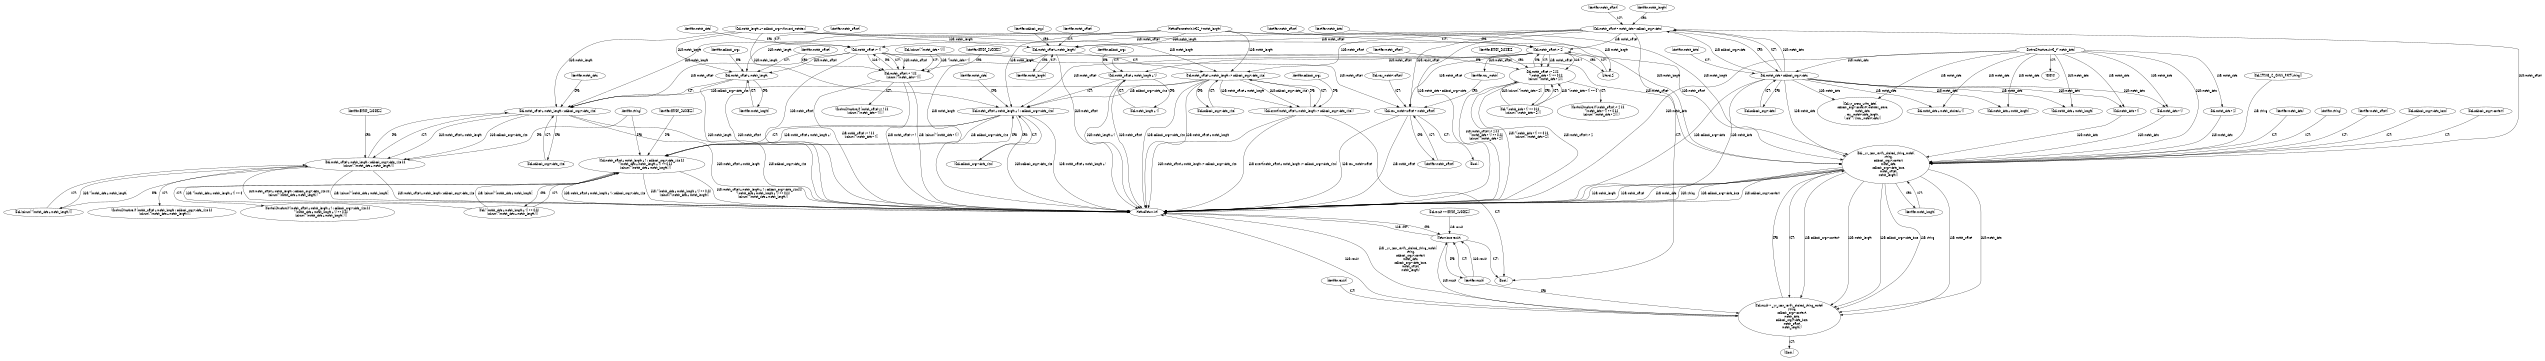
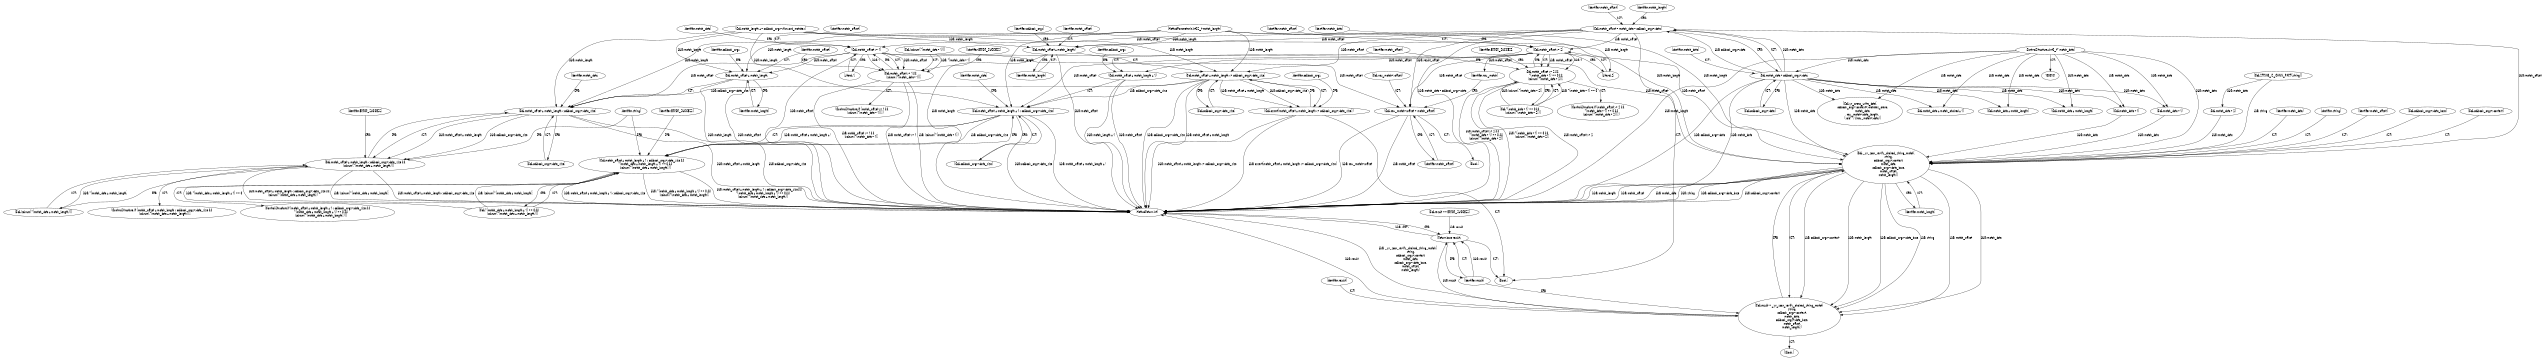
edge "(ControlStructure,uint8_t* match_data)" -> "(Call,match_data - 2)": now "(Call,STRING_IS_CHAIN_PART(string))" -> "(Call,match_data - 2)"
node "(Literal,1)": added
node "(Call,match_length + 1)": removed
edge "(ControlStructure,uint8_t* match_data)" -> "(MethodReturn,int)": label "DDG: match_data" -> "DDG: match_length"
